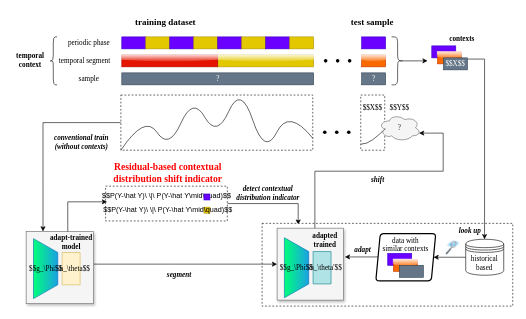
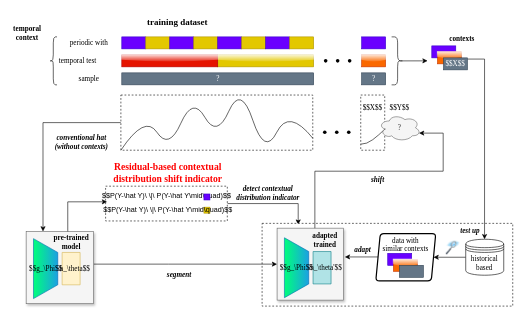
node "training dataset": moved (165, 21) -> (177, 21)
node "test sample": removed
node "periodic phase": label "periodic phase" -> "periodic with"
node "temporal context": moved (30, 60) -> (27, 33)
node "temporal segment": label "temporal segment" -> "temporal test"
node "conventional train (without contexts)": label "conventional train (without contexts)" -> "conventional hat (without contexts)"
node "look up": label "look up" -> "test up"
node "adapt-trained model": label "adapt-trained model" -> "pre-trained model"
